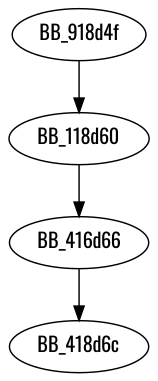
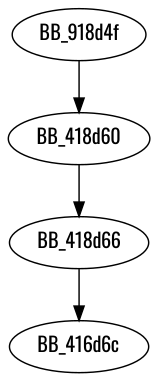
node "BB_118d60": label "BB_118d60" -> "BB_418d60"
node "BB_416d66": label "BB_416d66" -> "BB_418d66"
node "BB_418d6c": label "BB_418d6c" -> "BB_416d6c"
